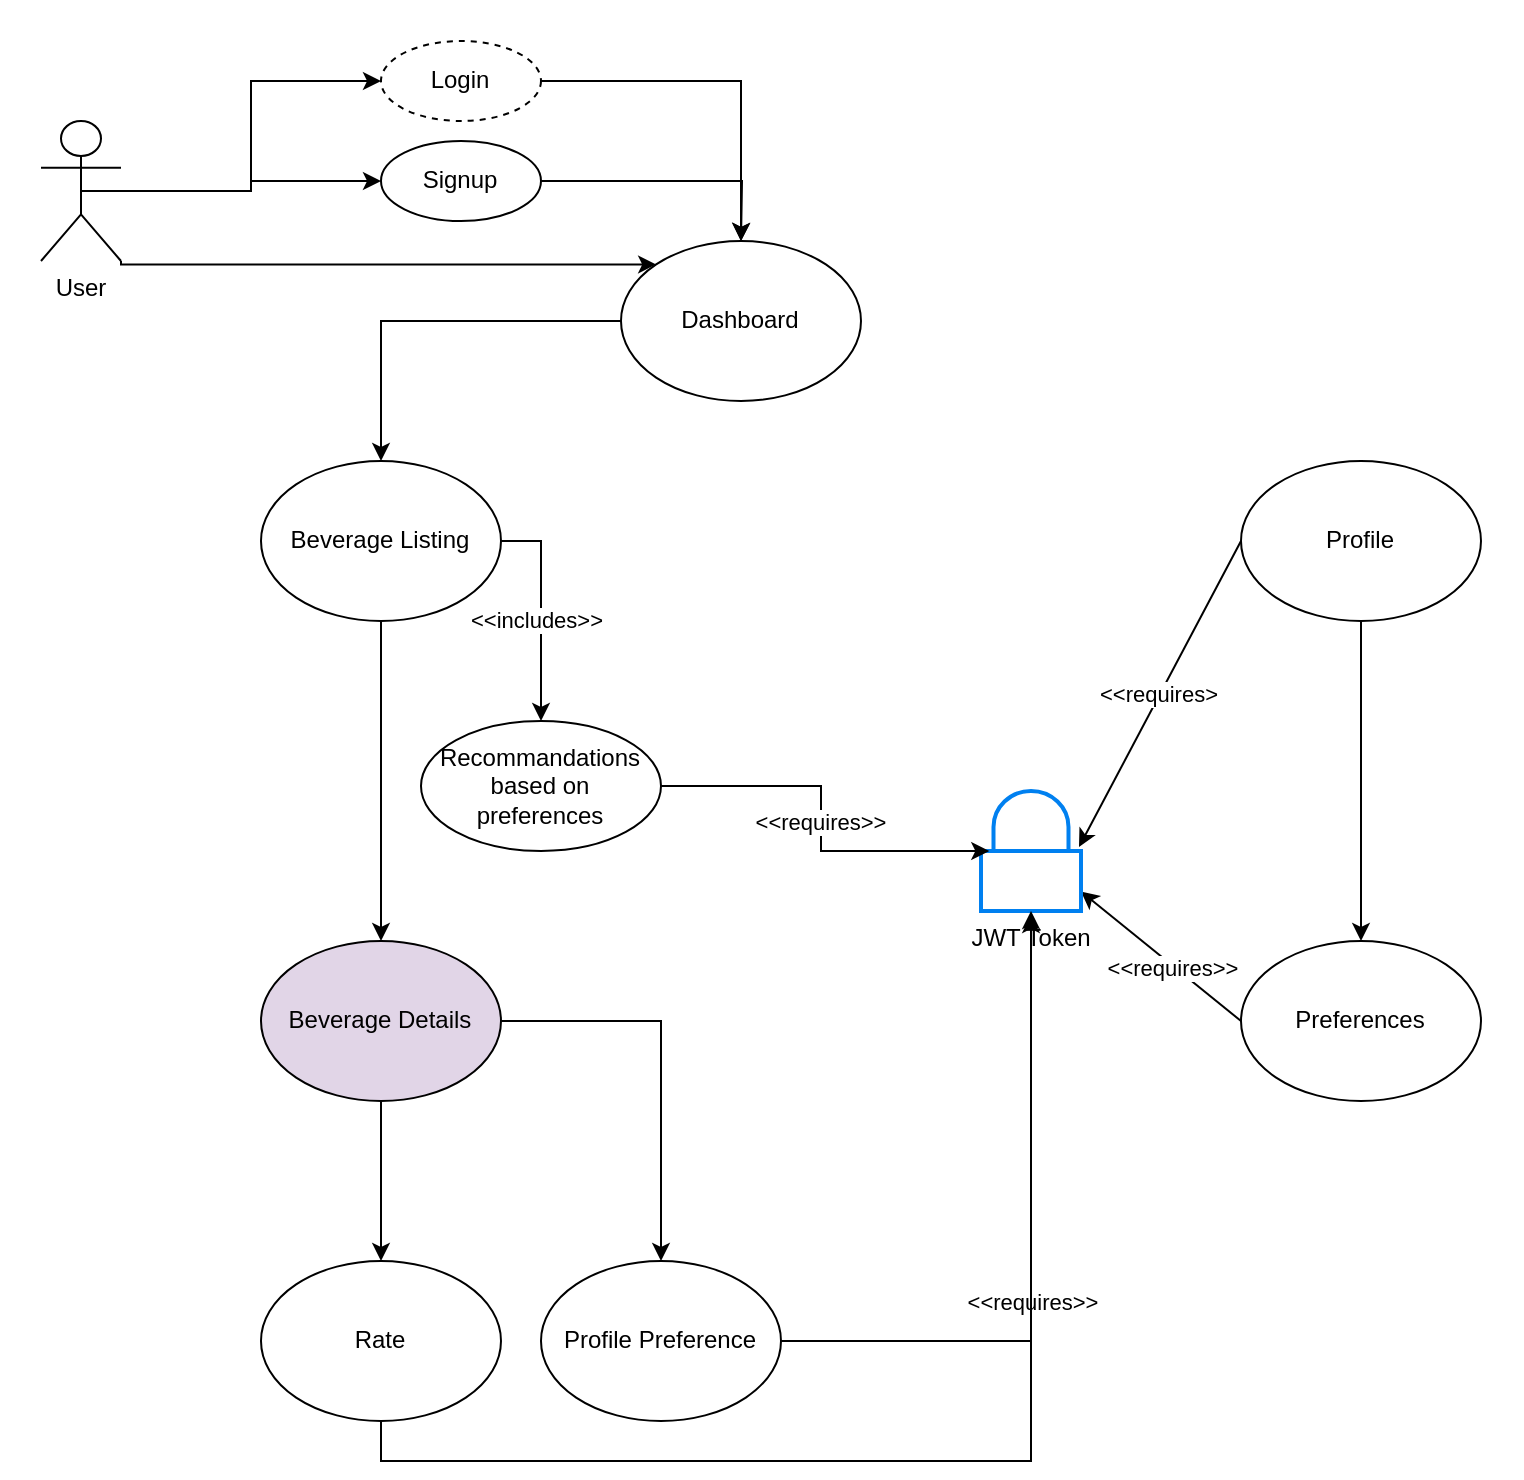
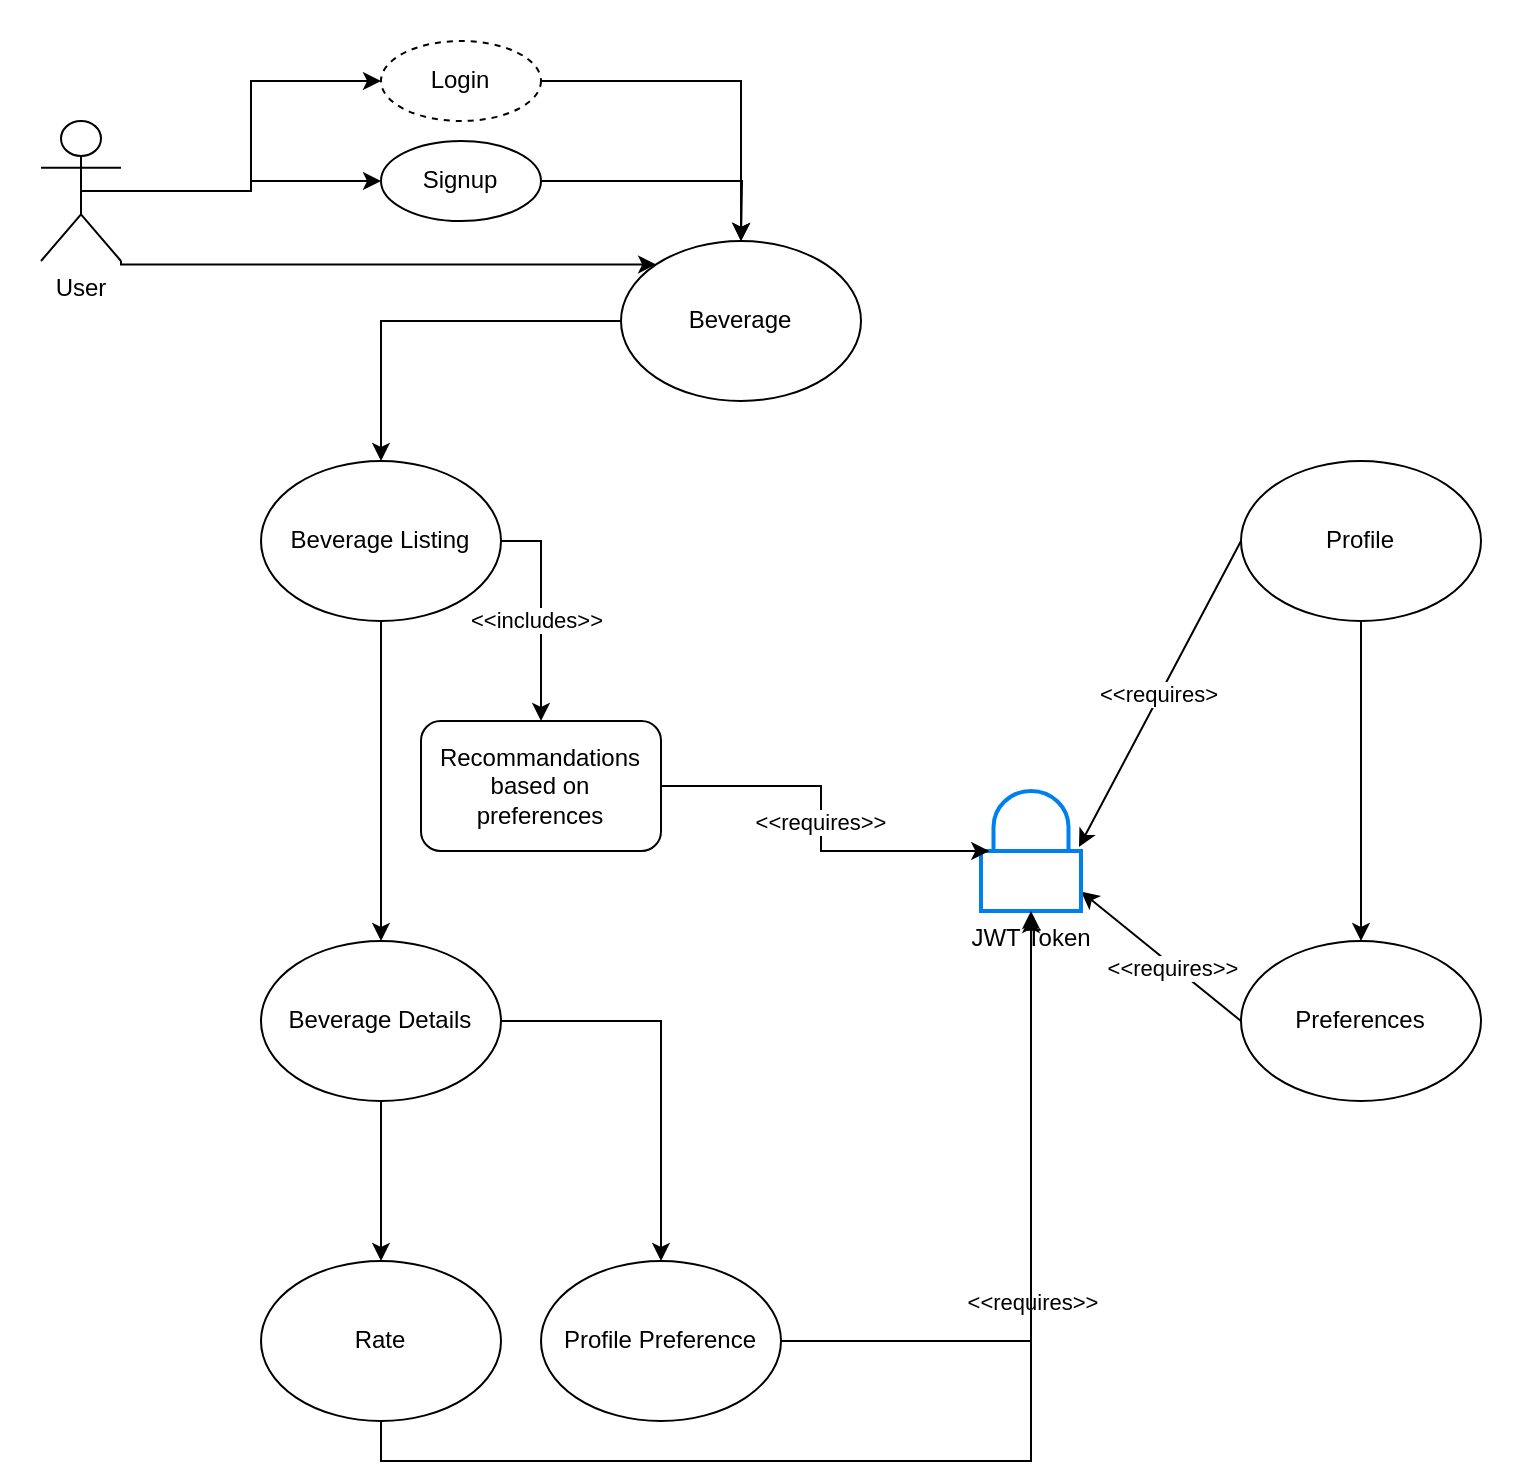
node "Dashboard": label "Dashboard" -> "Beverage"
node "Recommandations based on preferences": shape ellipse -> rounded rectangle
node "Beverage Details": fillcolor #e1d5e7 -> #ffffff
